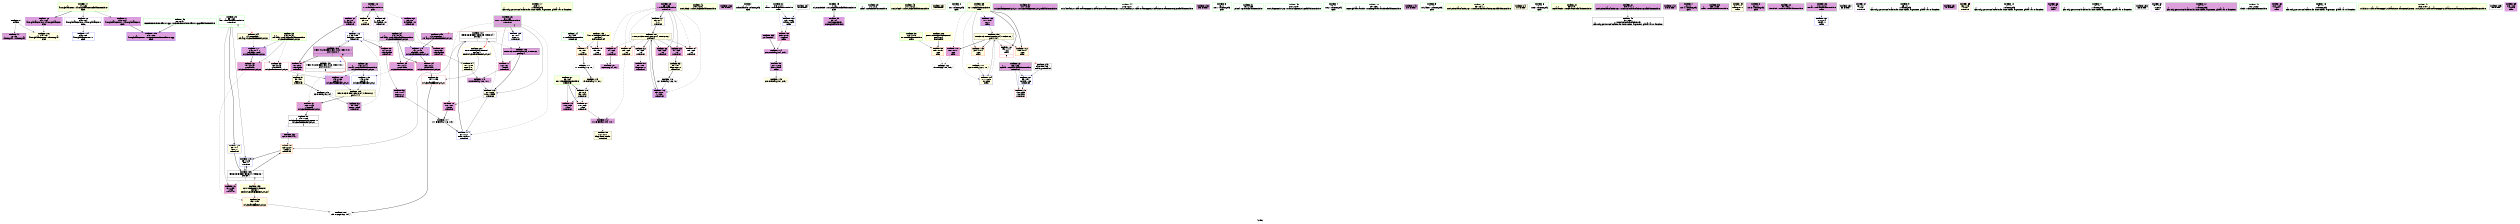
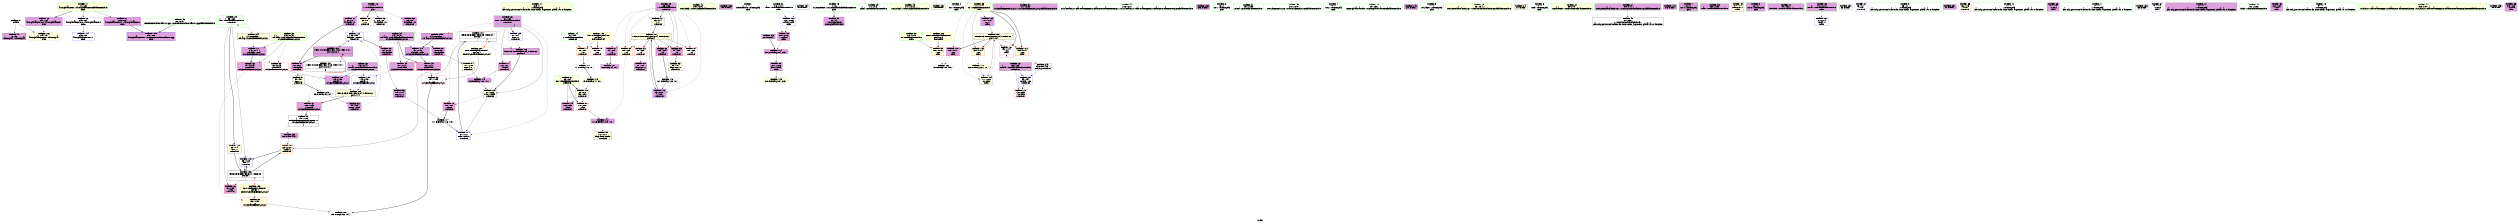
edge "NodeID: 53" -> "NodeID: 176": now "NodeID: 86" -> "NodeID: 176"
